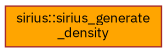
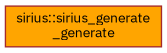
node "sirius::sirius_generate _density": label "sirius::sirius_generate _density" -> "sirius::sirius_generate _generate"
